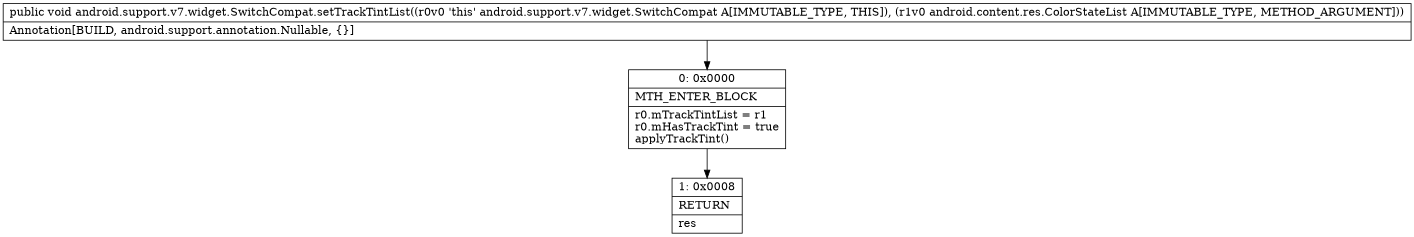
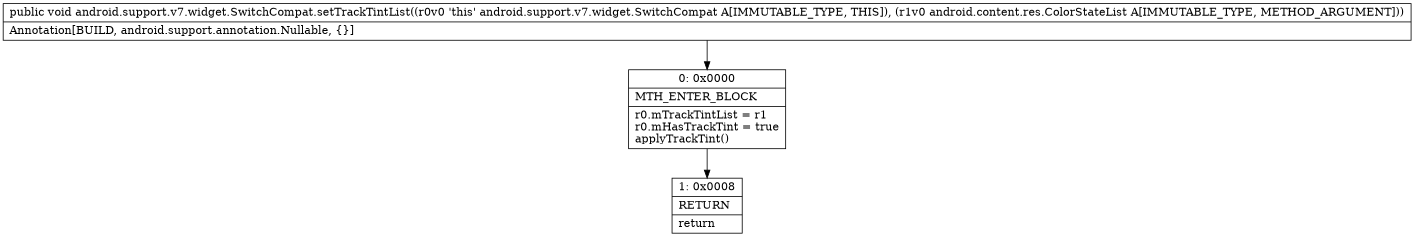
node "1: 0x0008": text "res" -> "return"
